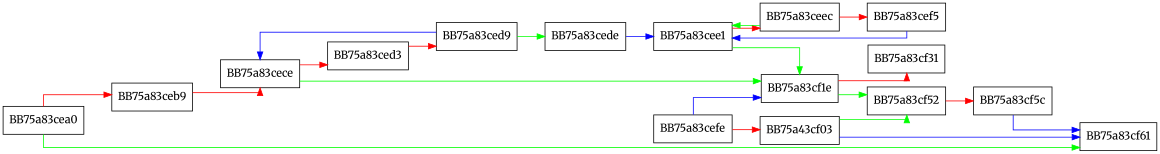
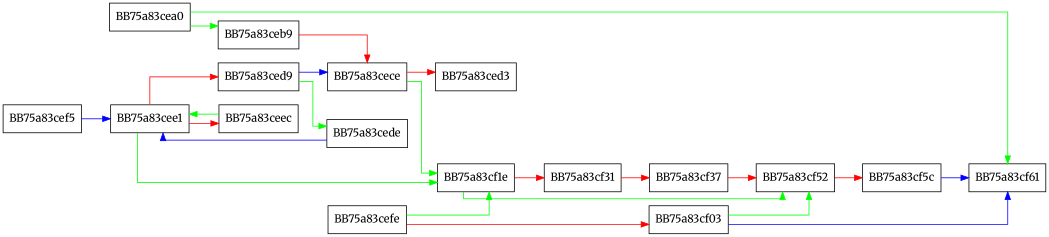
edge "BB75a83ceec" -> "BB75a83cef5": removed
edge "BB75a83ced3" -> "BB75a83ced9": now "BB75a83cee1" -> "BB75a83ced9"
edge "BB75a83cea0" -> "BB75a83ceb9": color red -> green
edge "BB75a83cefe" -> "BB75a83cf1e": color blue -> green
node "BB75a43cf03": label "BB75a43cf03" -> "BB75a83cf03"
node "BB75a83cf37": added
